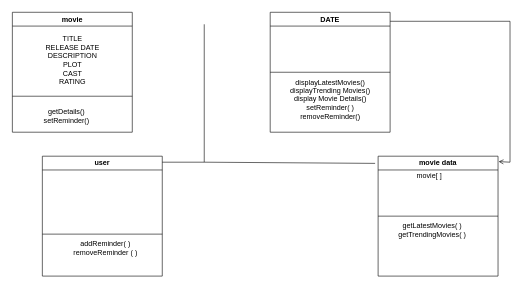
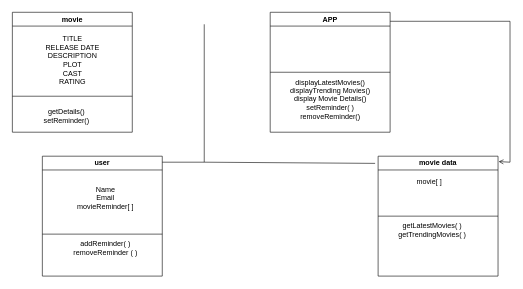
node "DATE": label "DATE" -> "APP"
node "movie[ ]": moved (429, 176) -> (429, 182)
node "Name Email movieReminder[ ]": added
